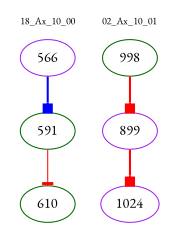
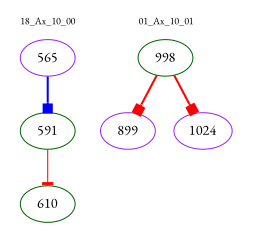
cluster "02_Ax_10_01": label "02_Ax_10_01" -> "01_Ax_10_01"
node "566": label "566" -> "565"
edge "899" -> "1024": now "998" -> "1024"
